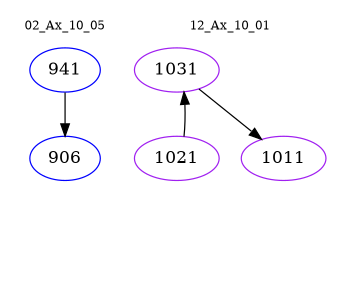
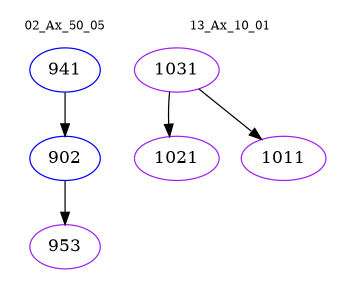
cluster "02_Ax_10_05": label "02_Ax_10_05" -> "02_Ax_50_05"
cluster "12_Ax_10_01": label "12_Ax_10_01" -> "13_Ax_10_01"
edge "1021" -> "1031": reversed
node "906": label "906" -> "902"
node "953": added
